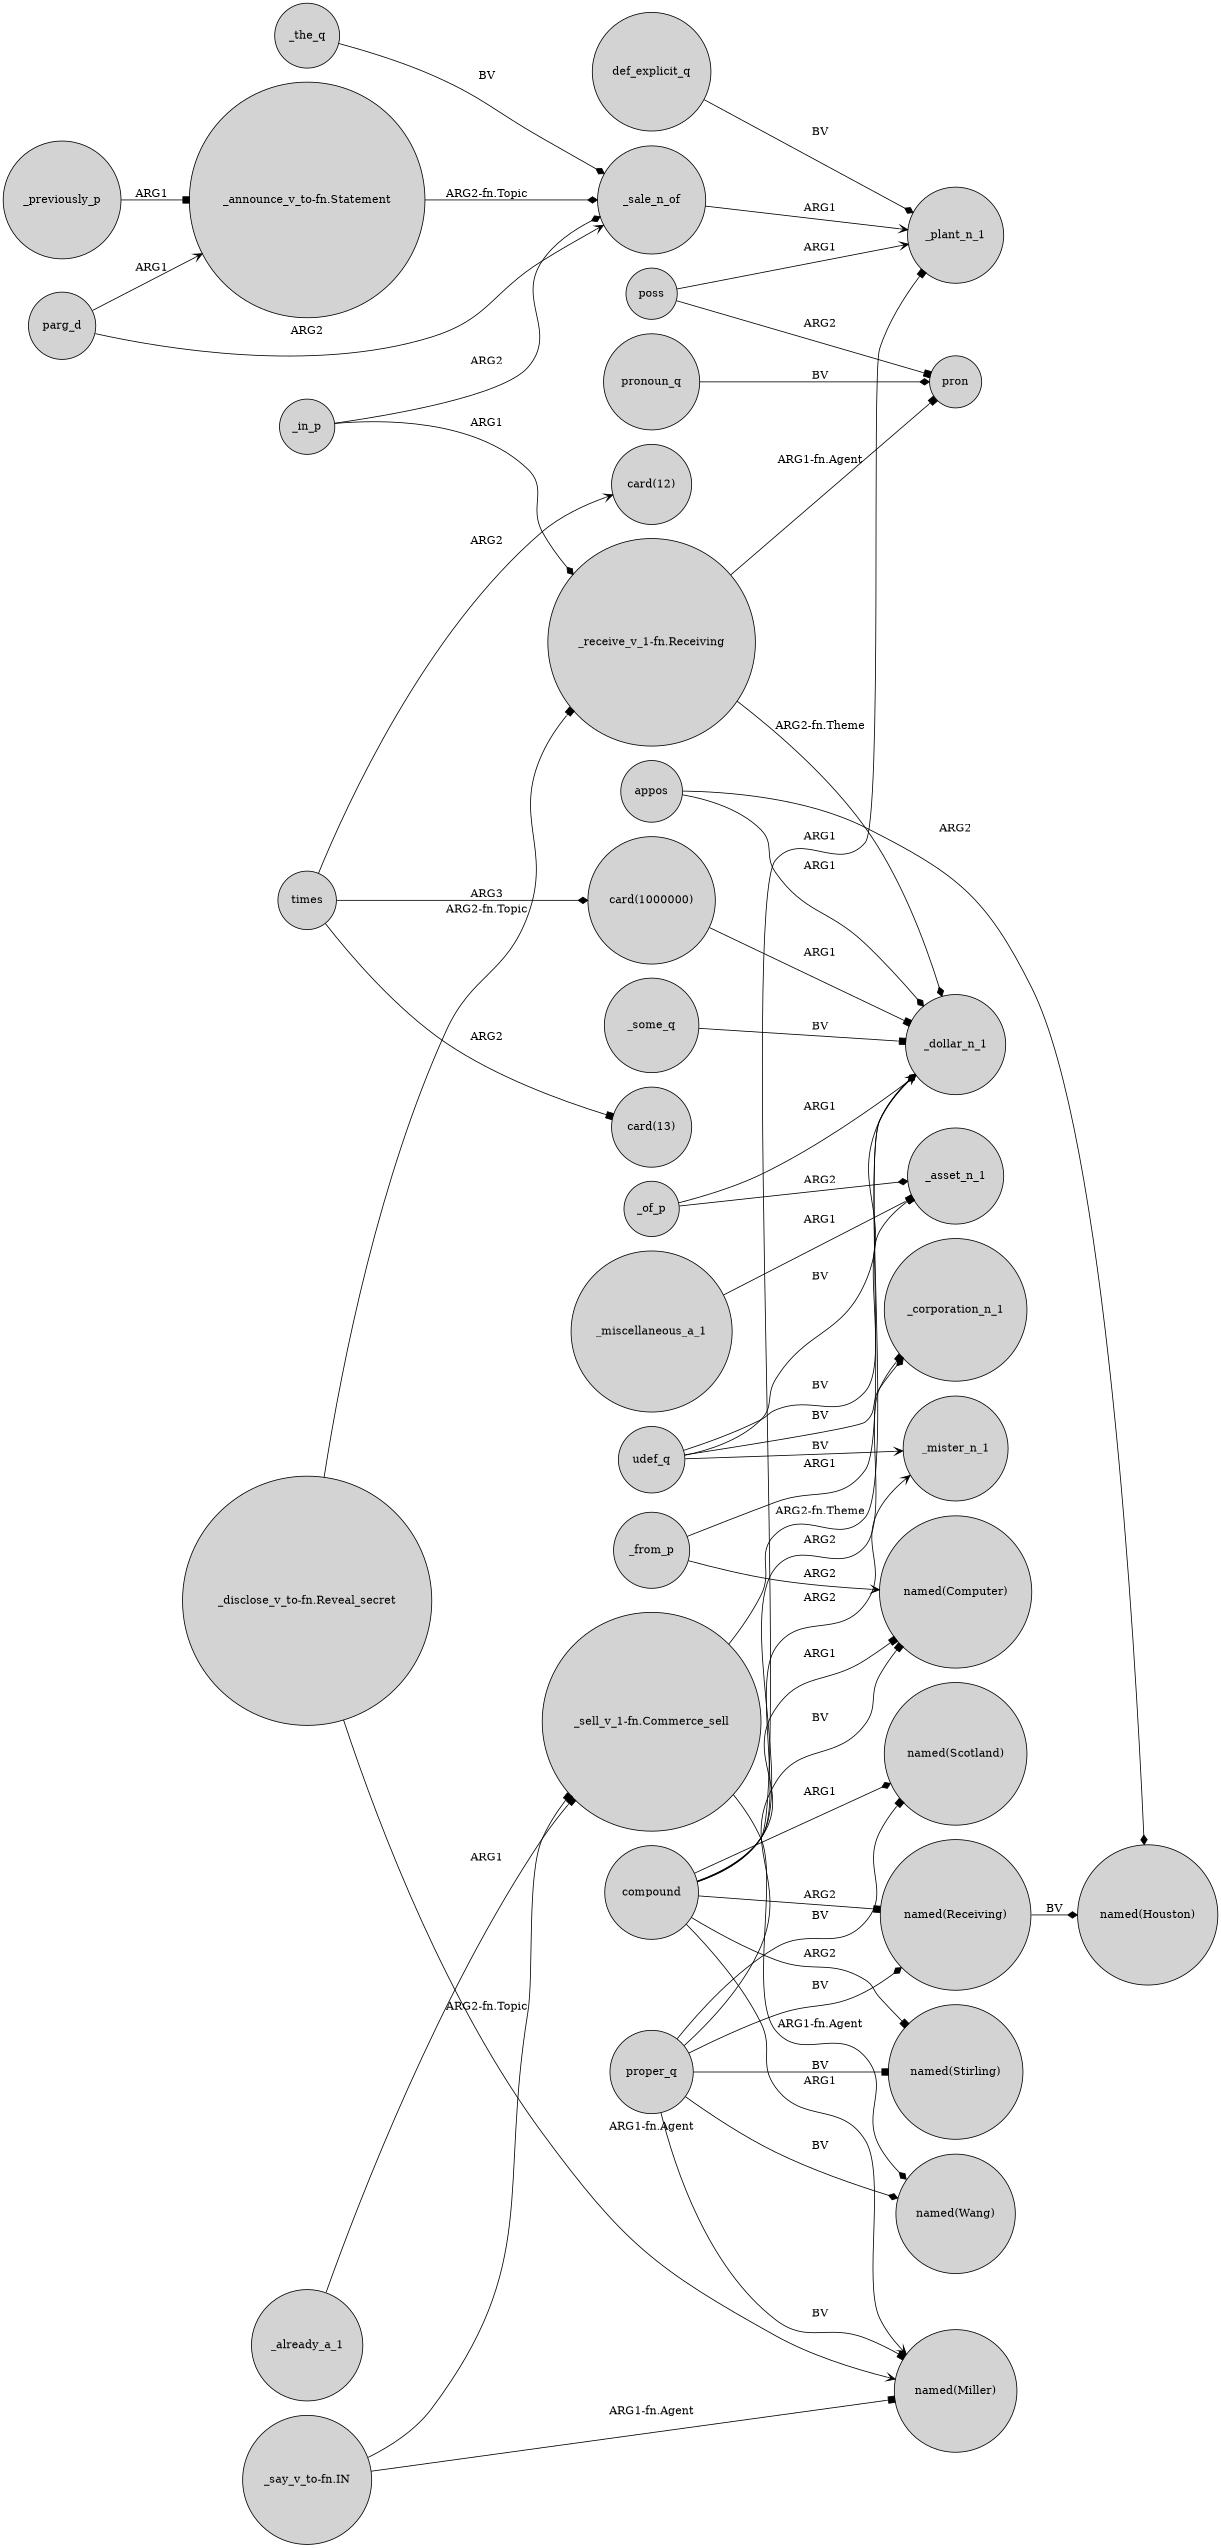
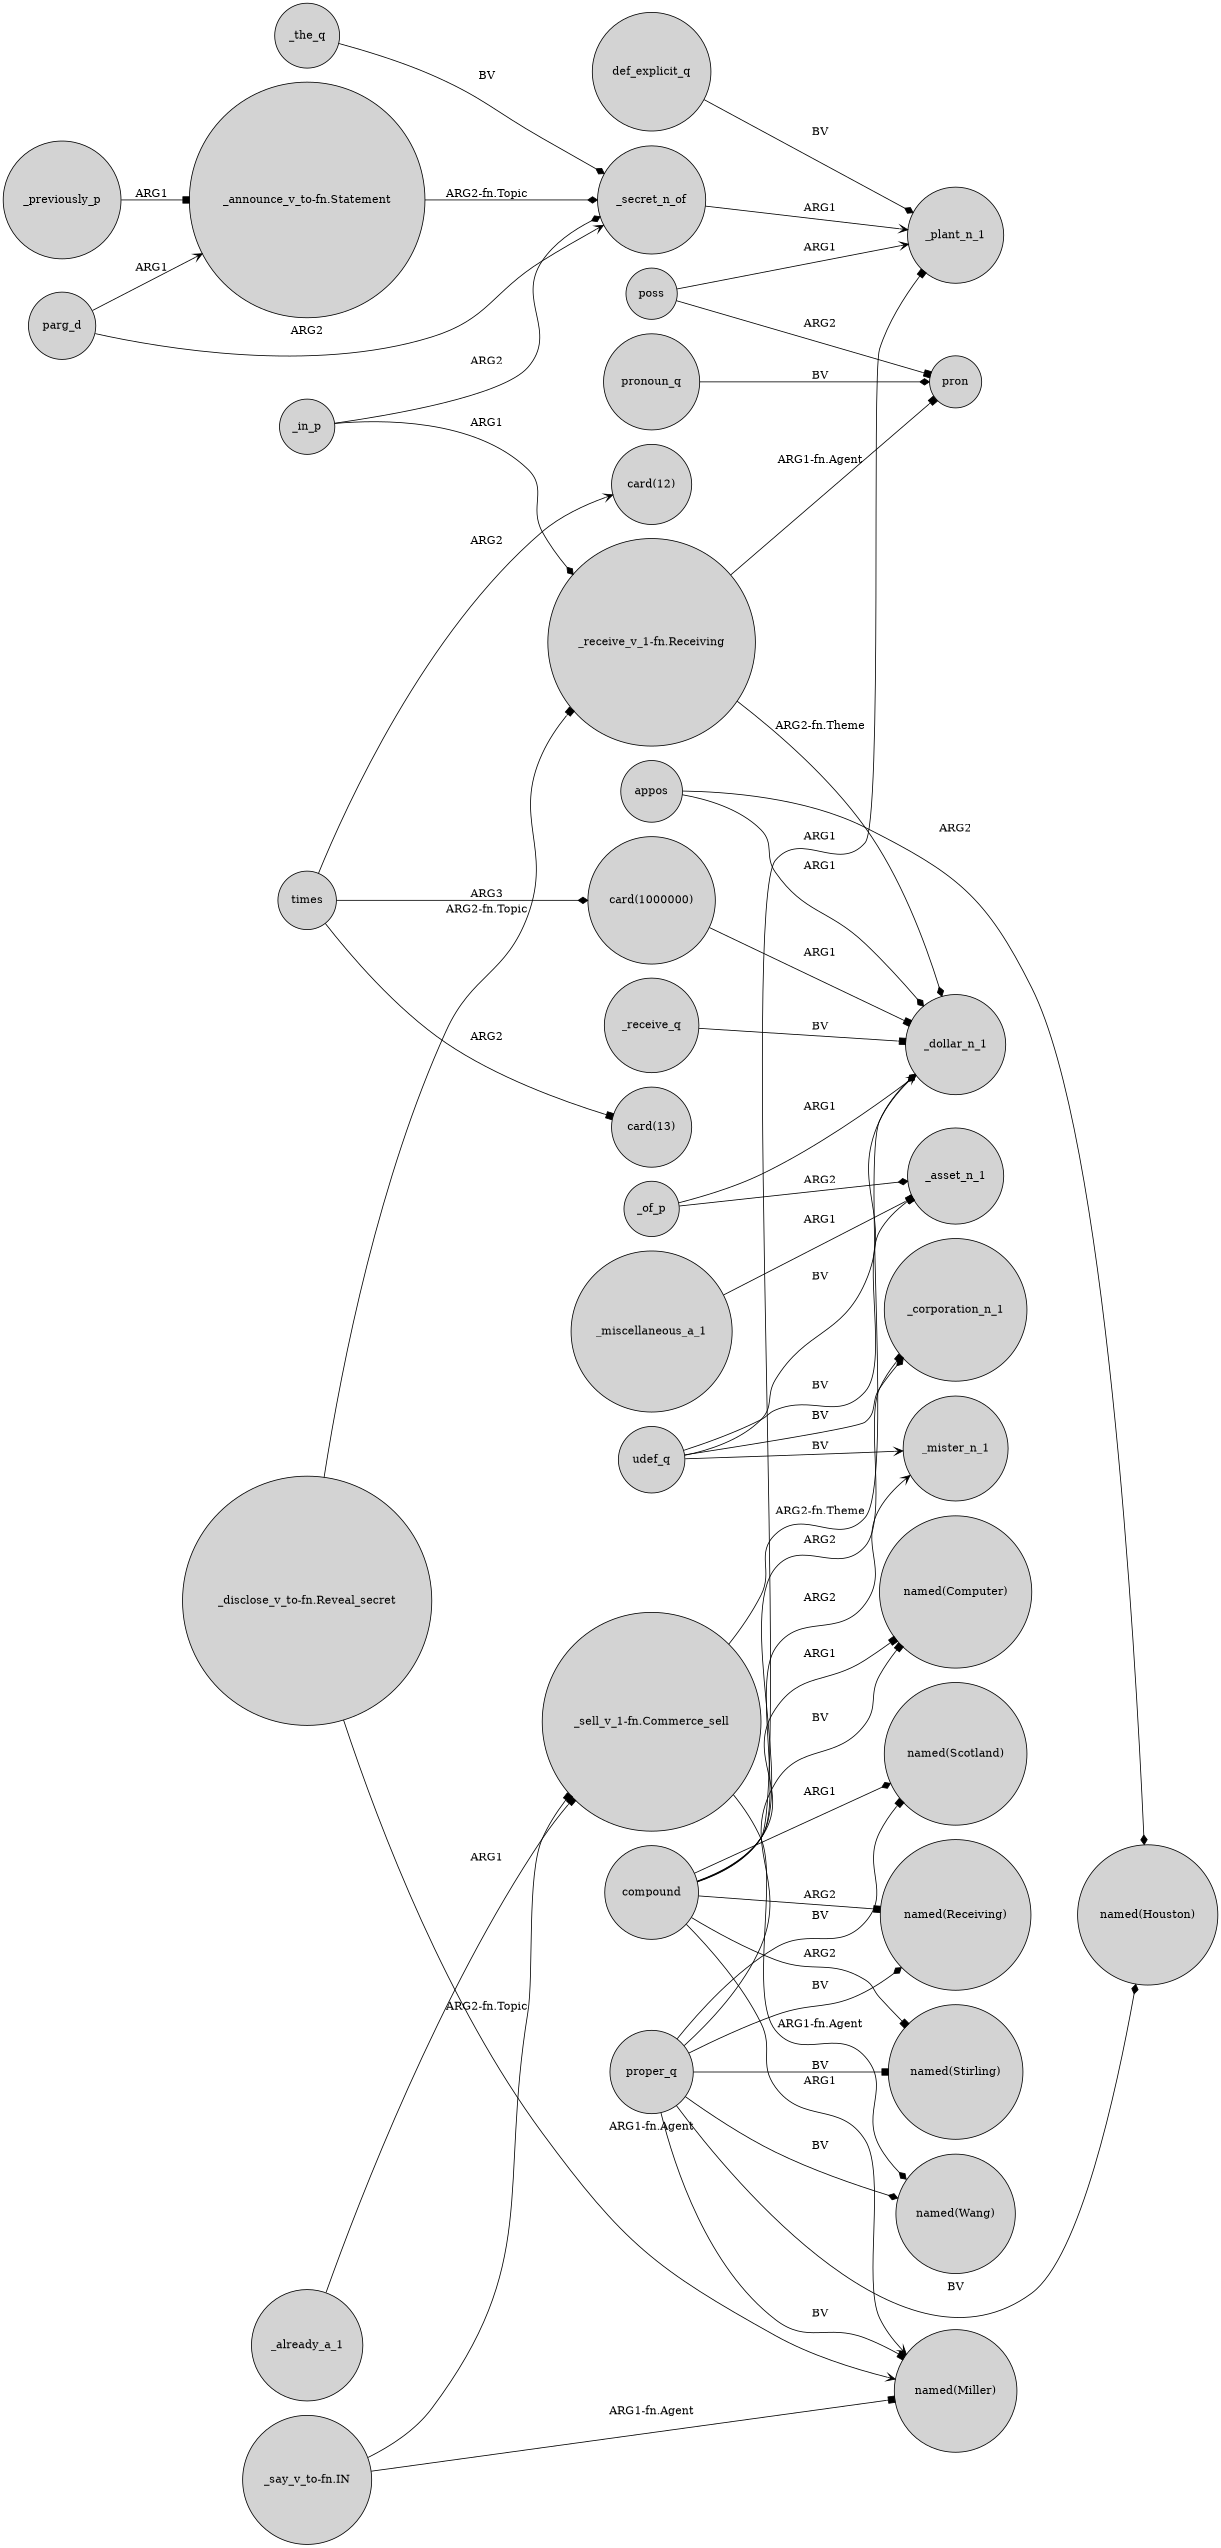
node "_sale_n_of": label "_sale_n_of" -> "_secret_n_of"
node "_some_q": label "_some_q" -> "_receive_q"
node "_from_p": removed
edge "named(Receiving)" -> "named(Houston)": now "proper_q" -> "named(Houston)"
